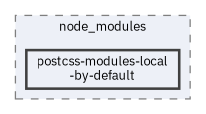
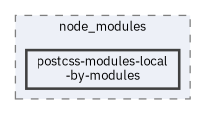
node "postcss-modules-local -by-default": label "postcss-modules-local -by-default" -> "postcss-modules-local -by-modules"
